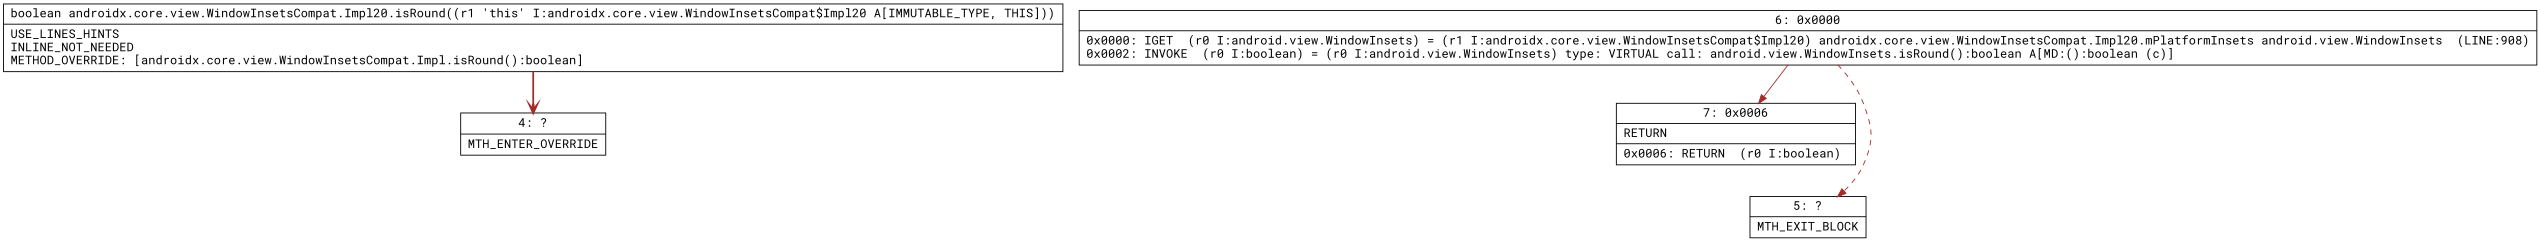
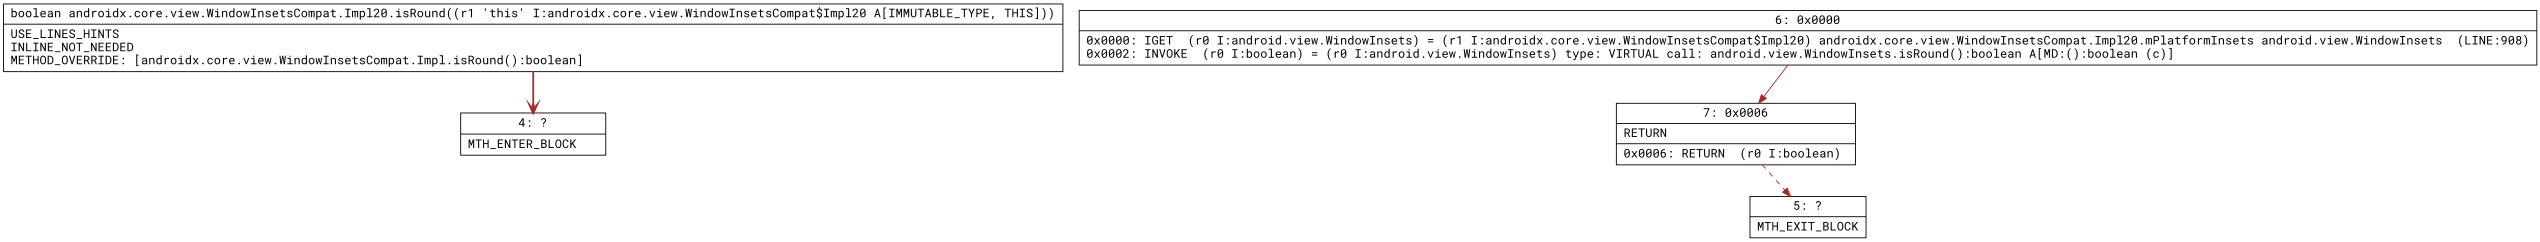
edge "6: 0x0000" -> "5: ?": now "7: 0x0006" -> "5: ?"
node "4: ?": text "MTH_ENTER_OVERRIDE" -> "MTH_ENTER_BLOCK"
